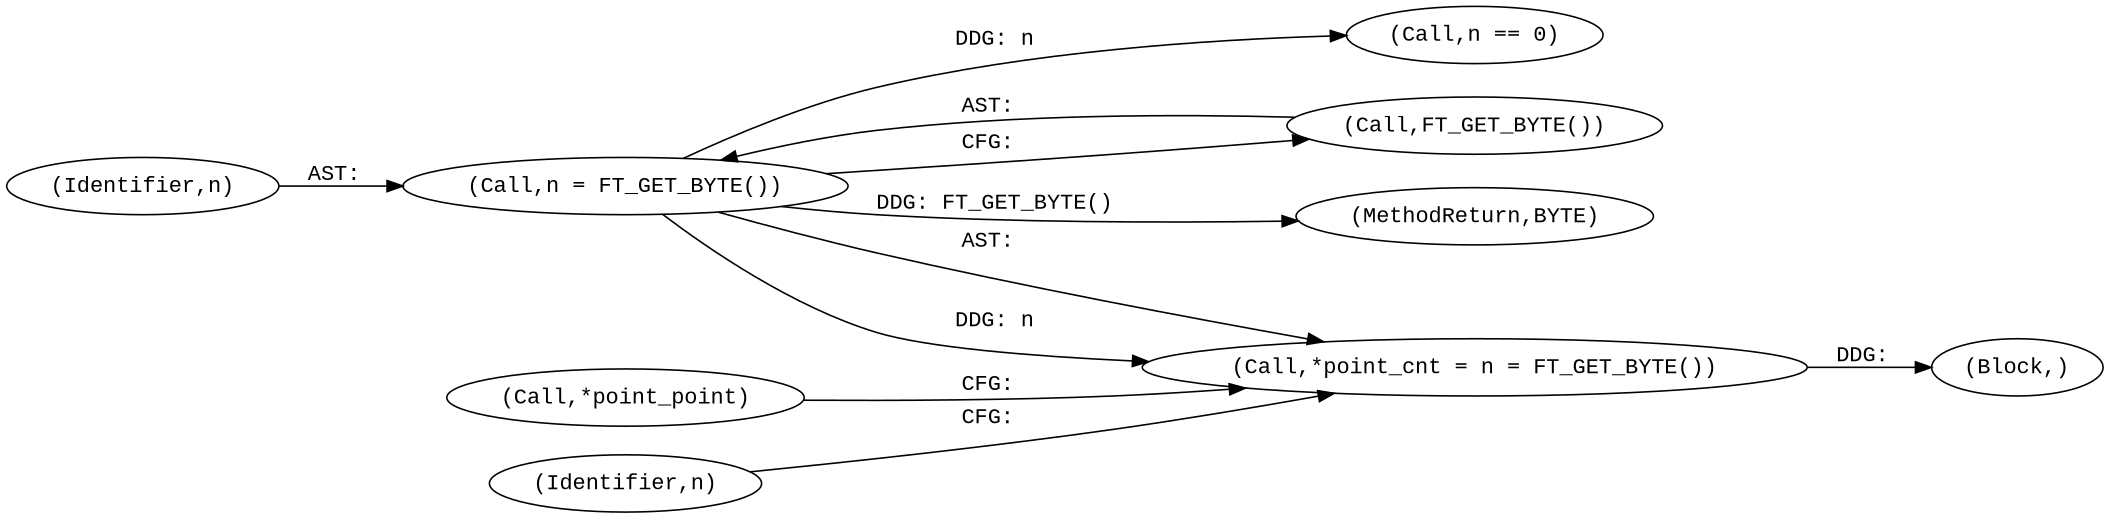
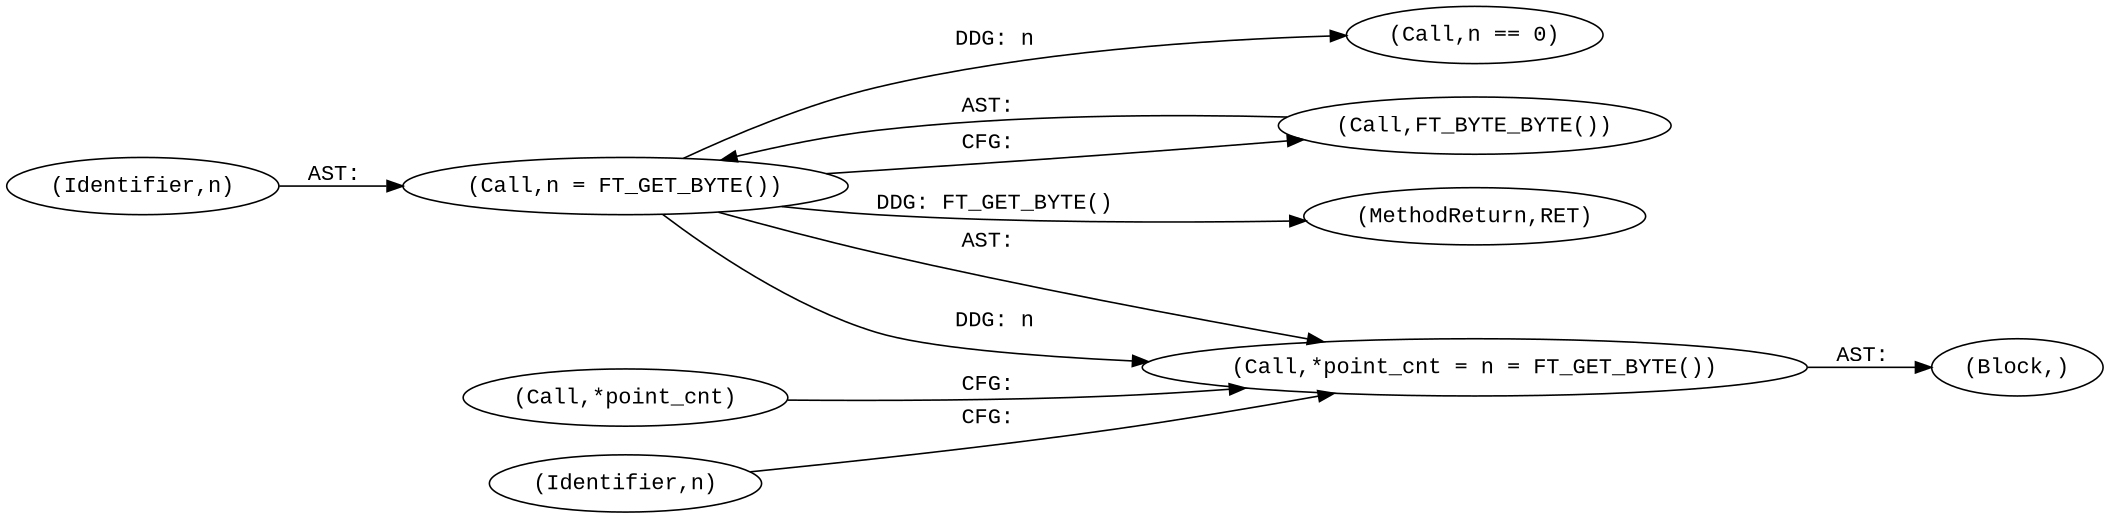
node "(Call,FT_GET_BYTE())": label "(Call,FT_GET_BYTE())" -> "(Call,FT_BYTE_BYTE())"
node "(MethodReturn,BYTE)": label "(MethodReturn,BYTE)" -> "(MethodReturn,RET)"
edge "(Call,*point_cnt = n = FT_GET_BYTE())" -> "(Block,)": label "DDG: " -> "AST: "
node "(Call,*point_point)": label "(Call,*point_point)" -> "(Call,*point_cnt)"
